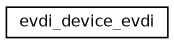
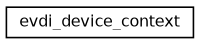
node "evdi_device_evdi": label "evdi_device_evdi" -> "evdi_device_context"
